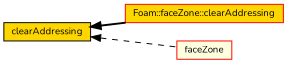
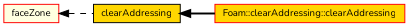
node "Foam::faceZone::clearAddressing": label "Foam::faceZone::clearAddressing" -> "Foam::clearAddressing::clearAddressing"
edge "faceZone" -> "clearAddressing": reversed
